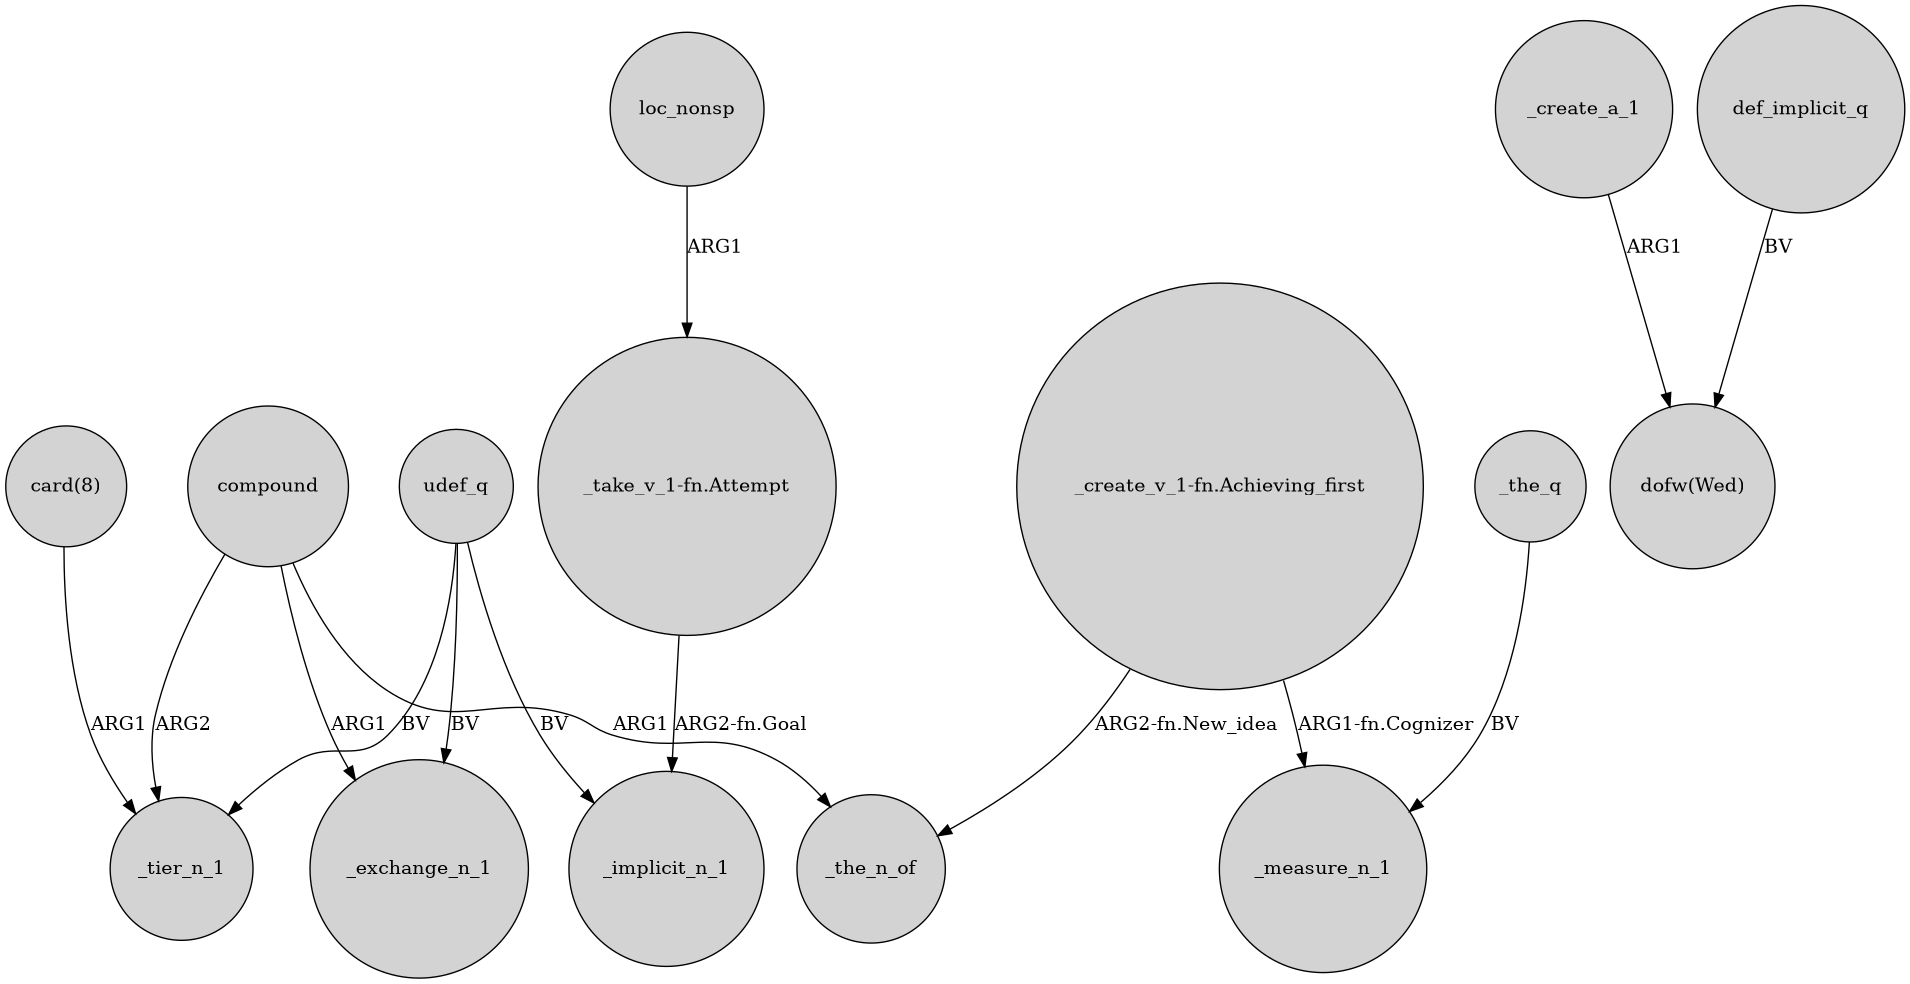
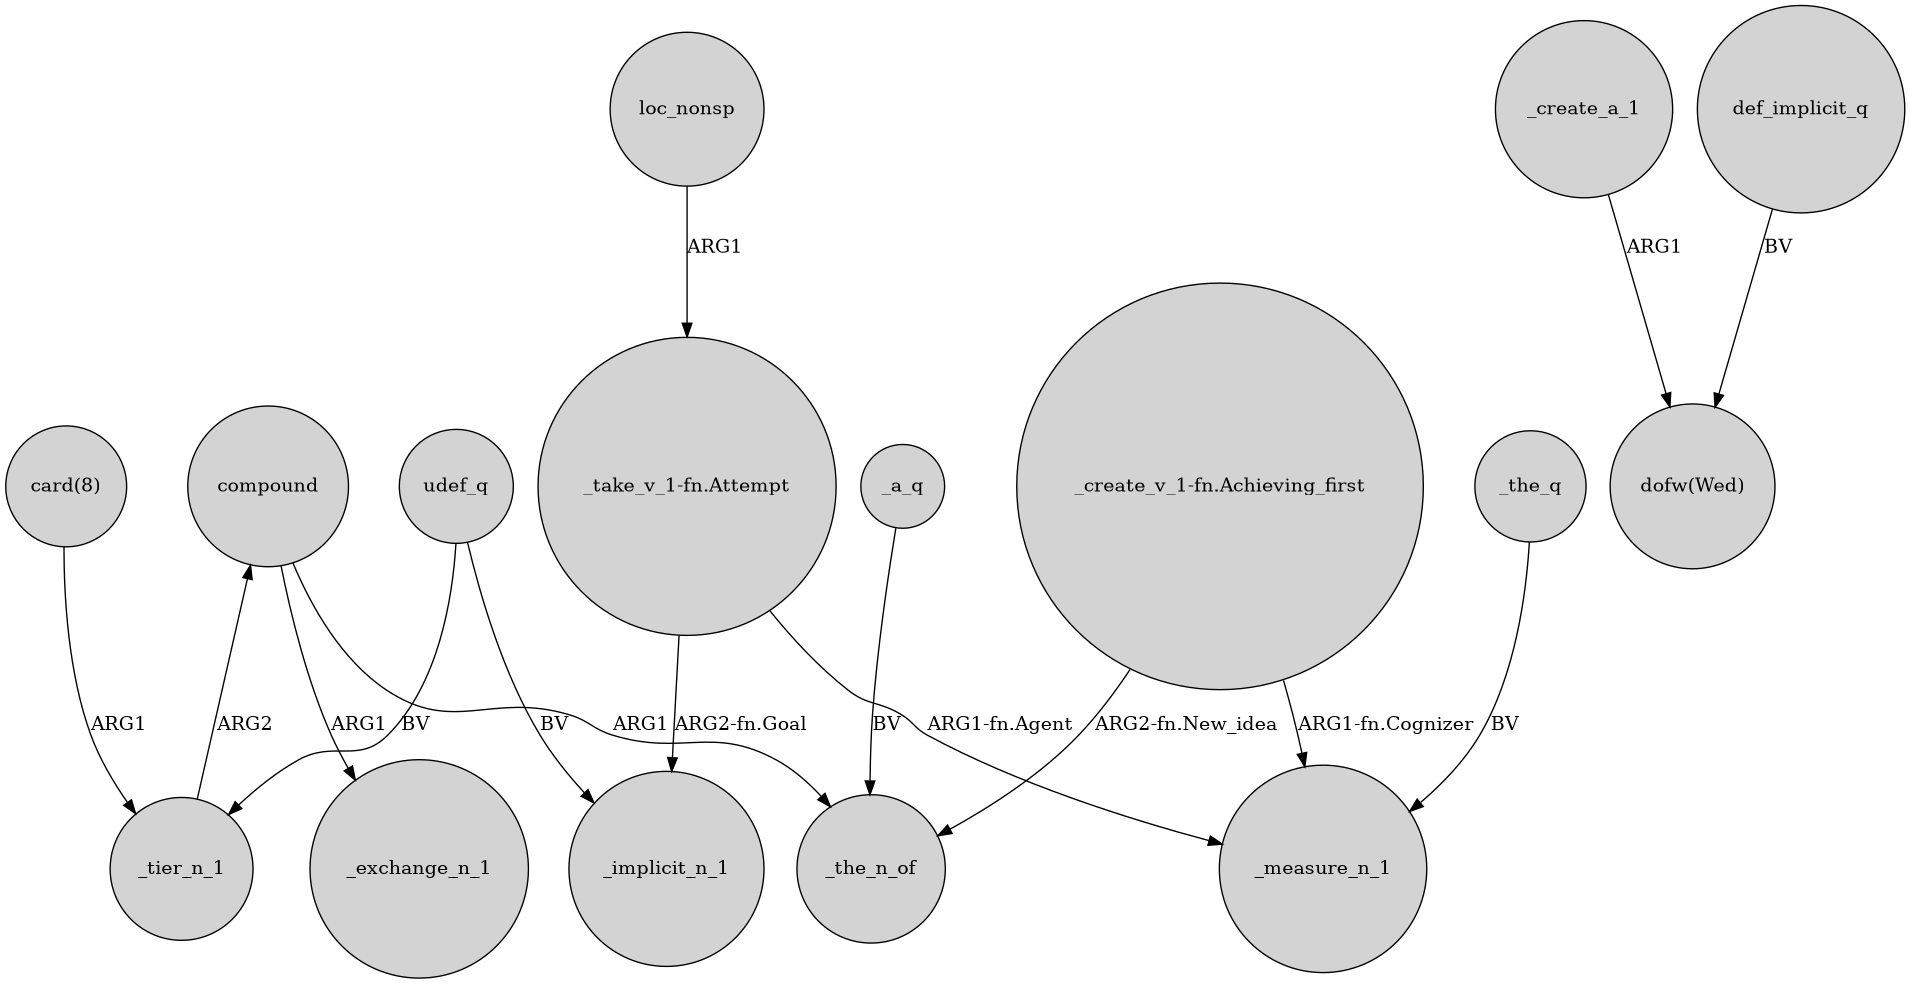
node "_a_q": added
edge "udef_q" -> "_exchange_n_1": removed, label "BV"
edge "compound" -> "_tier_n_1": reversed
edge "_take_v_1-fn.Attempt" -> "_measure_n_1": added, label "ARG1-fn.Agent"
